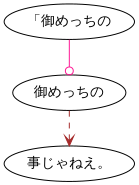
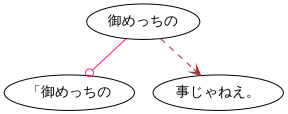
edge "「御めっちの" -> "御めっちの": reversed
